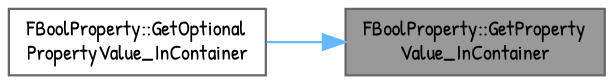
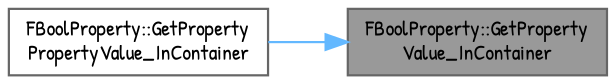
node "FBoolProperty::GetOptional PropertyValue_InContainer": label "FBoolProperty::GetOptional PropertyValue_InContainer" -> "FBoolProperty::GetProperty PropertyValue_InContainer"
